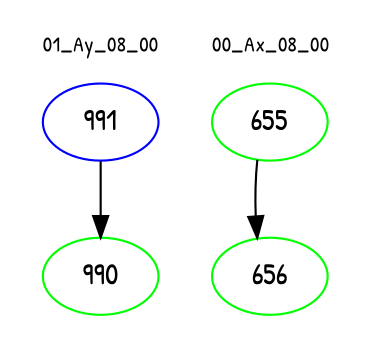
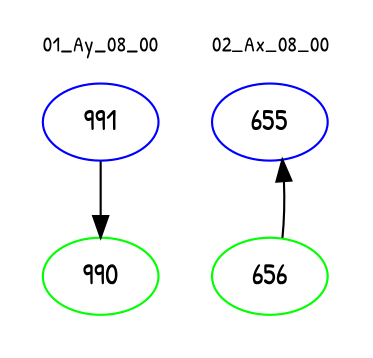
cluster "00_Ax_08_00": label "00_Ax_08_00" -> "02_Ax_08_00"
node "655": color green -> blue
edge "655" -> "656": reversed
